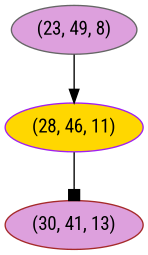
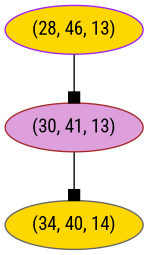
node "(23, 49, 8)": removed
node "(28, 46, 11)": label "(28, 46, 11)" -> "(28, 46, 13)"
node "(34, 40, 14)": added
